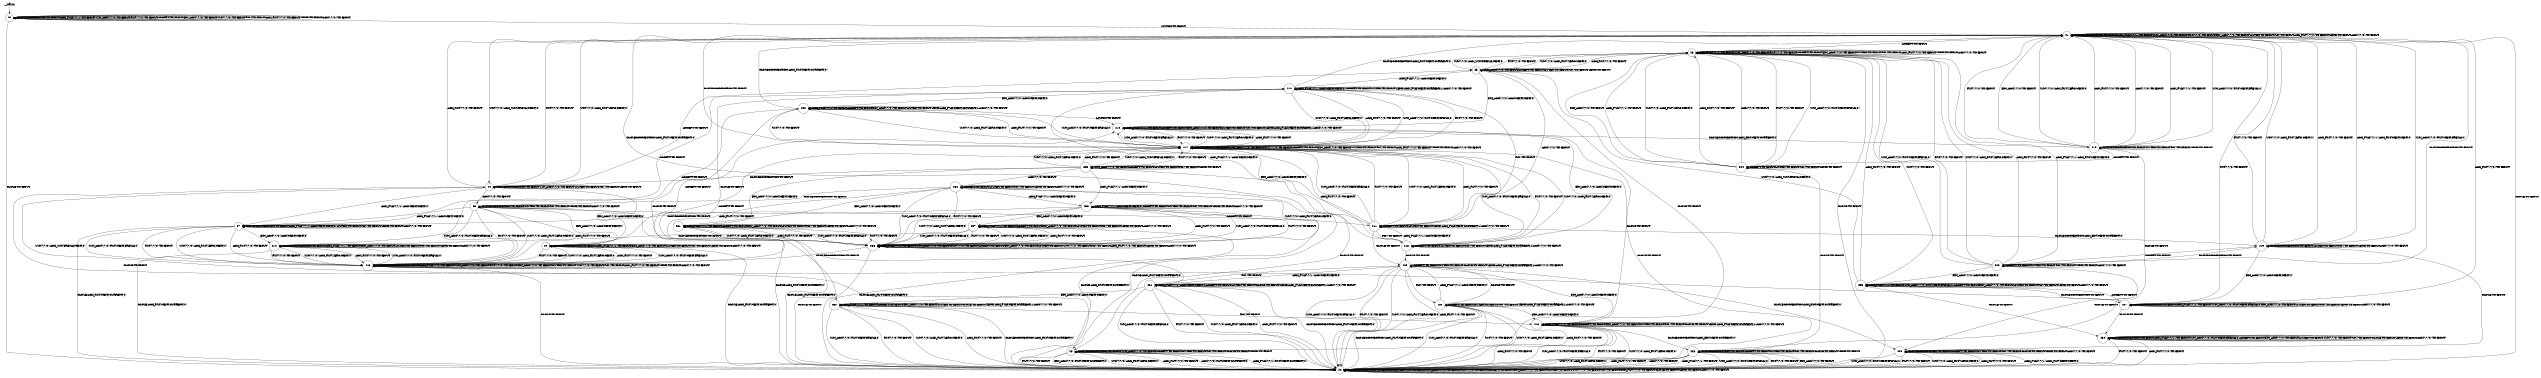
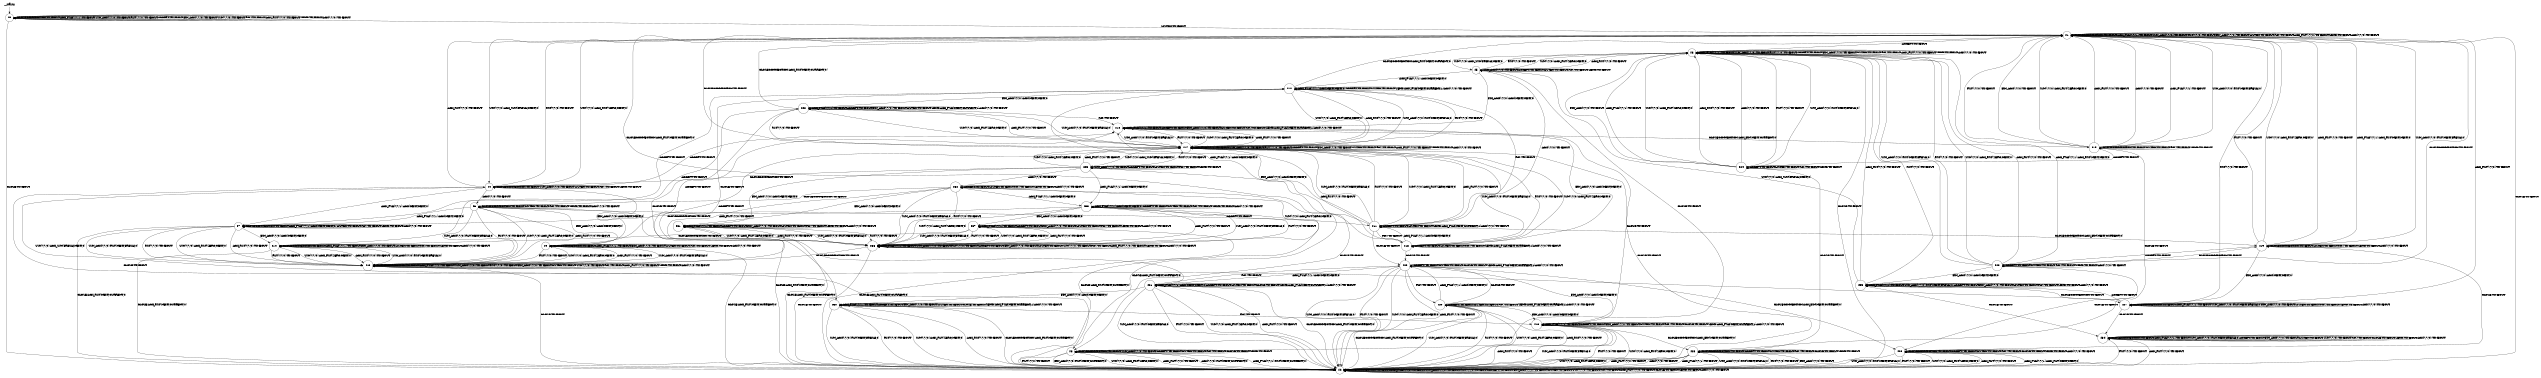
edge "s4" -> "s5": now "s4" -> "s10"
edge "s22" -> "s10": label "LISTEN/TIMEOUT" -> "RCV/TIMEOUT"
